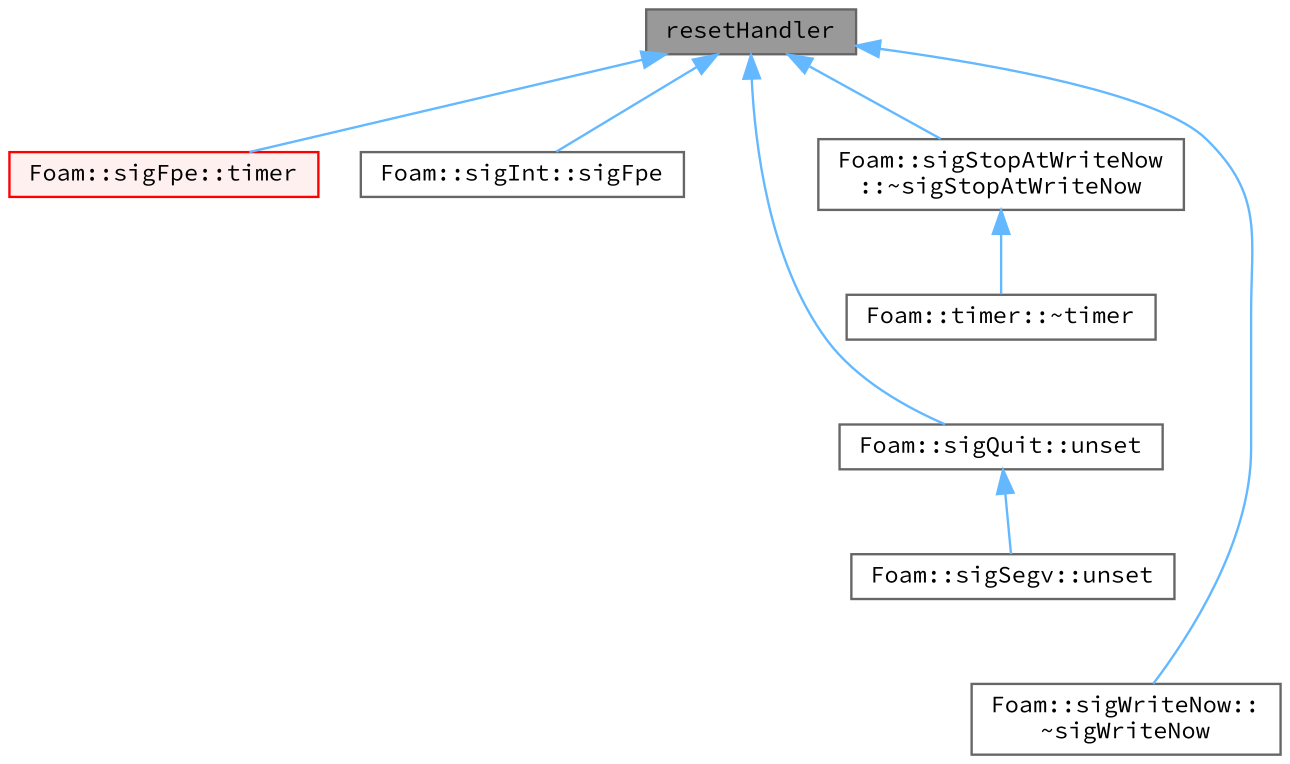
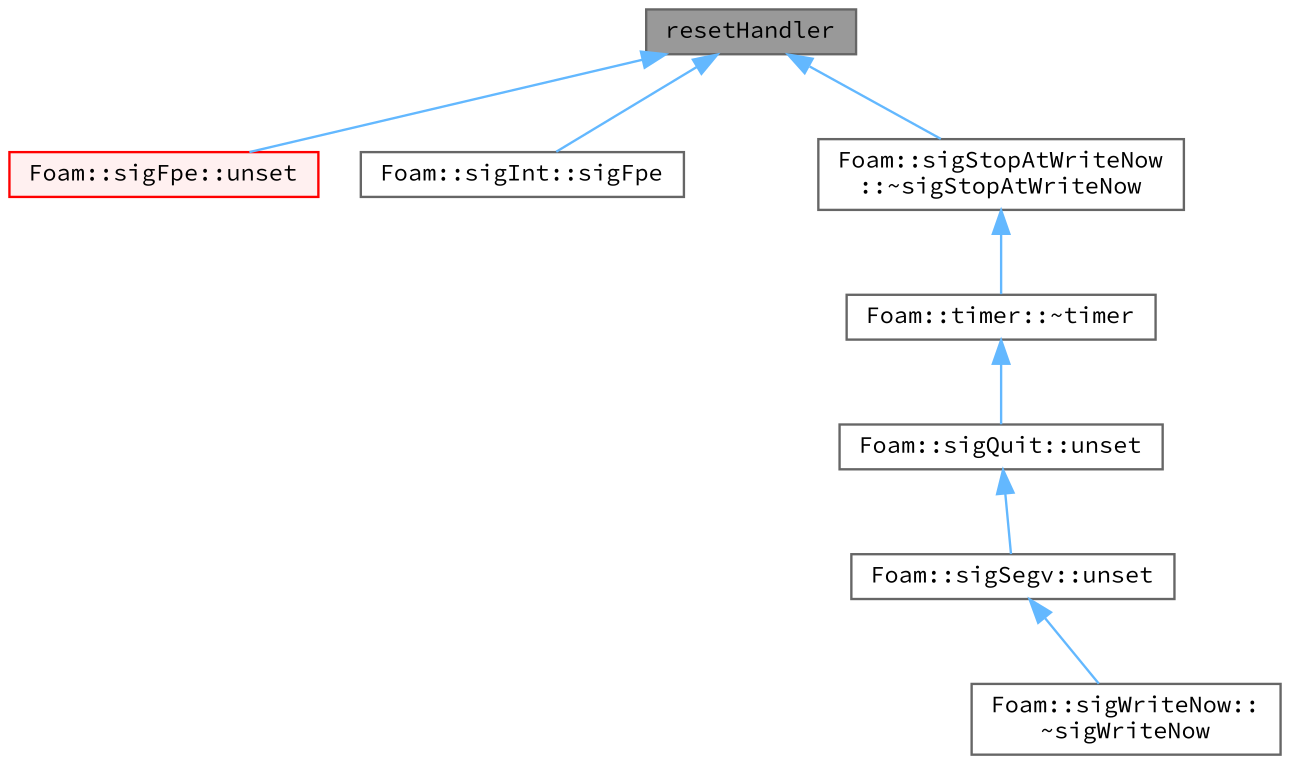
node "Foam::sigFpe::timer": label "Foam::sigFpe::timer" -> "Foam::sigFpe::unset"
edge "Foam::sigWriteNow:: ~sigWriteNow" -> "resetHandler": now "Foam::sigWriteNow:: ~sigWriteNow" -> "Foam::sigSegv::unset"
edge "Foam::sigQuit::unset" -> "resetHandler": now "Foam::sigQuit::unset" -> "Foam::timer::~timer"
